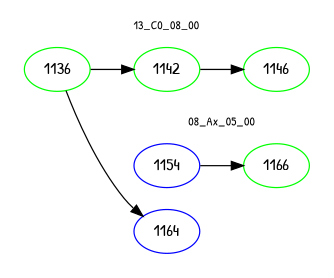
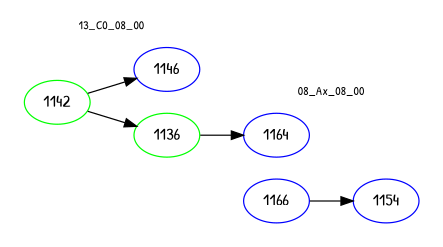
edge "1136" -> "1142": reversed
node "1146": color green -> blue
cluster "08_Ax_05_00": label "08_Ax_05_00" -> "08_Ax_08_00"
edge "1154" -> "1166": reversed
node "1166": color green -> blue
